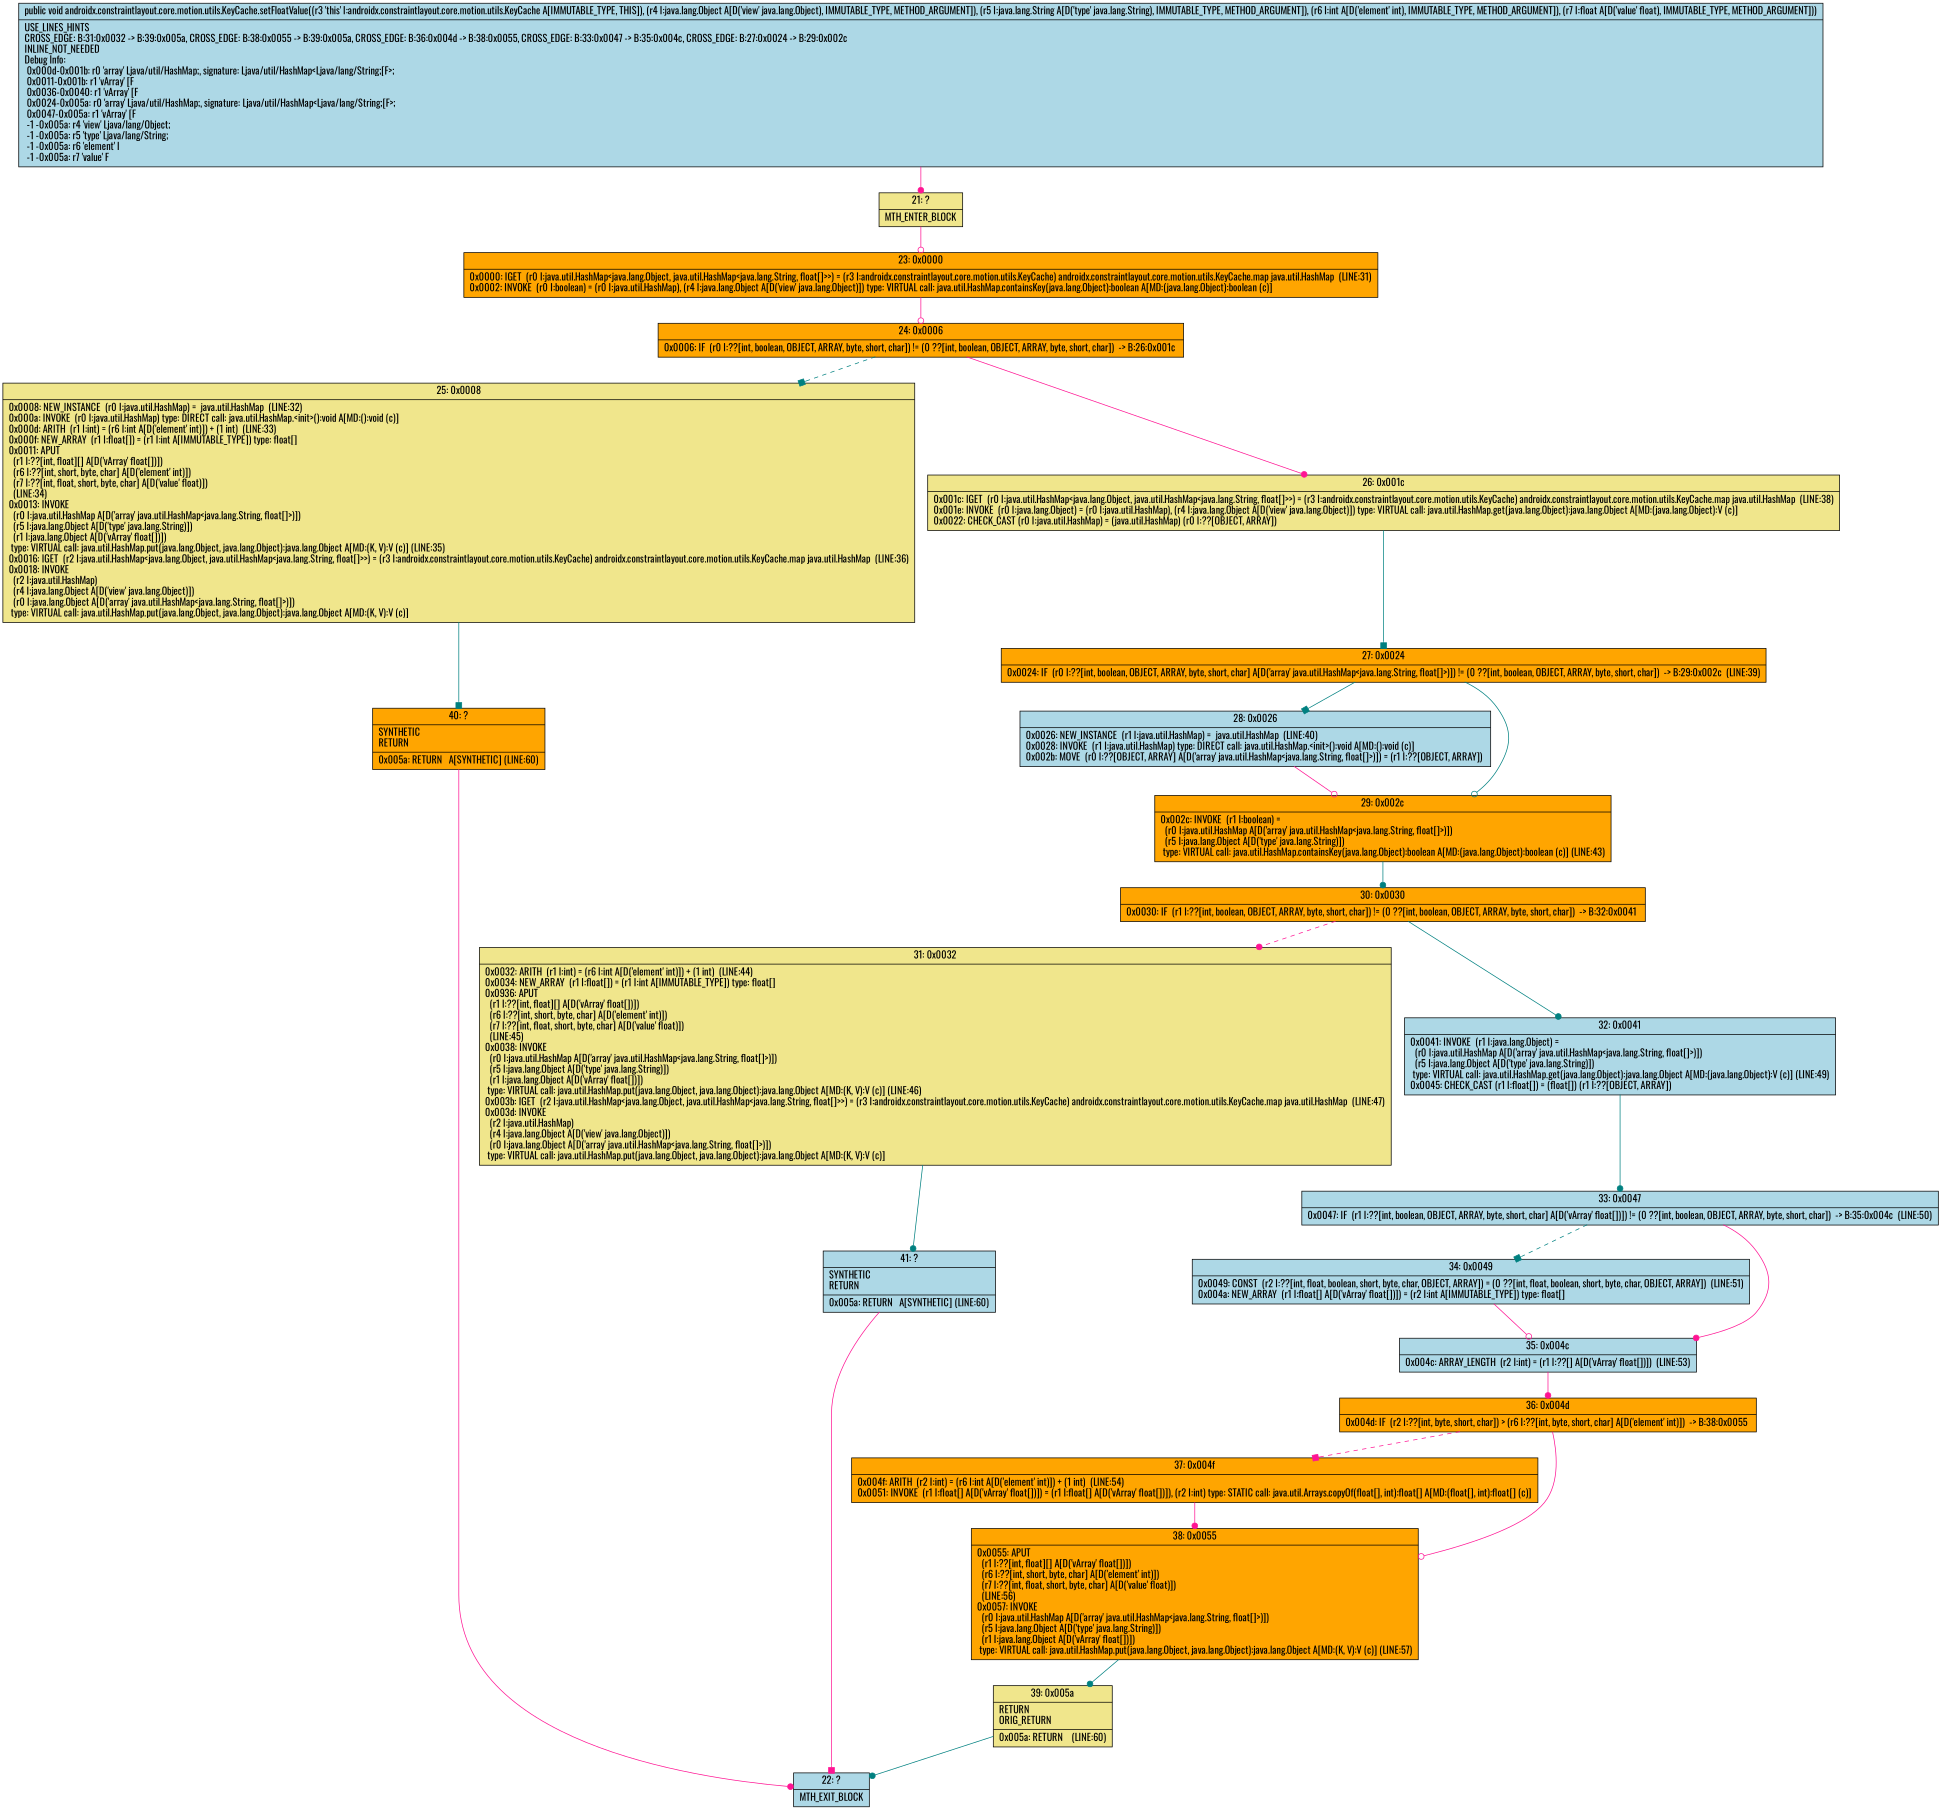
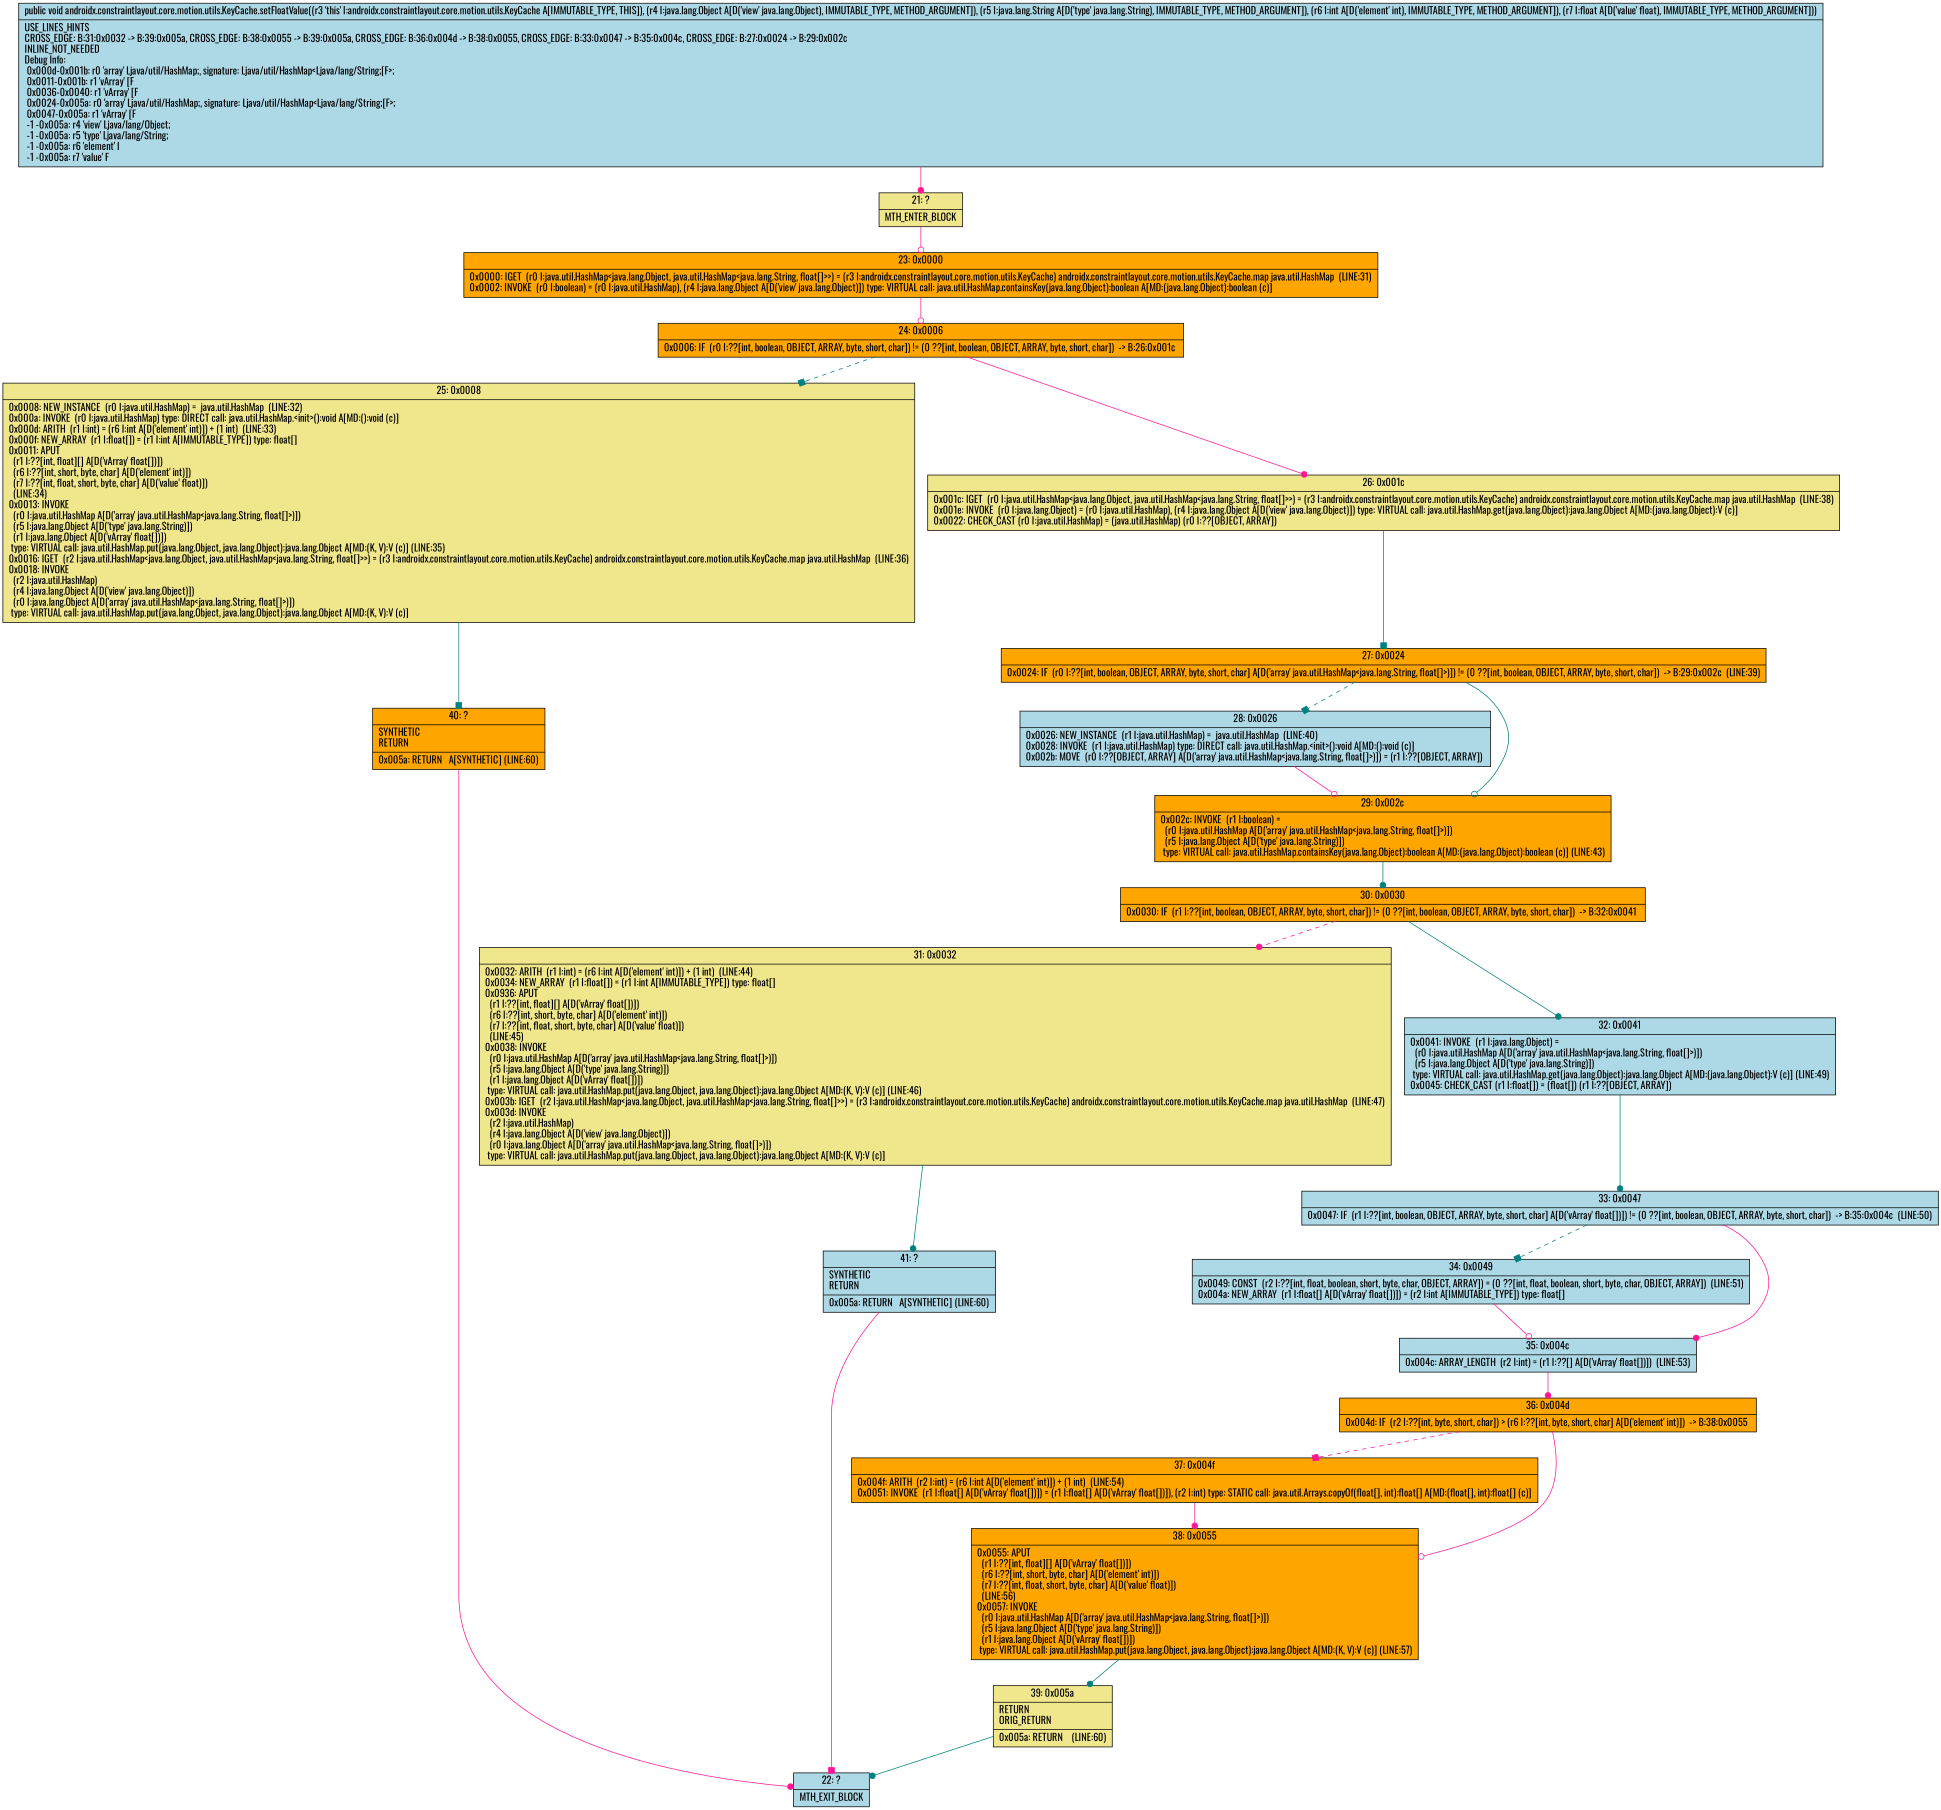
edge "27: 0x0024" -> "28: 0x0026": style solid -> dashed
